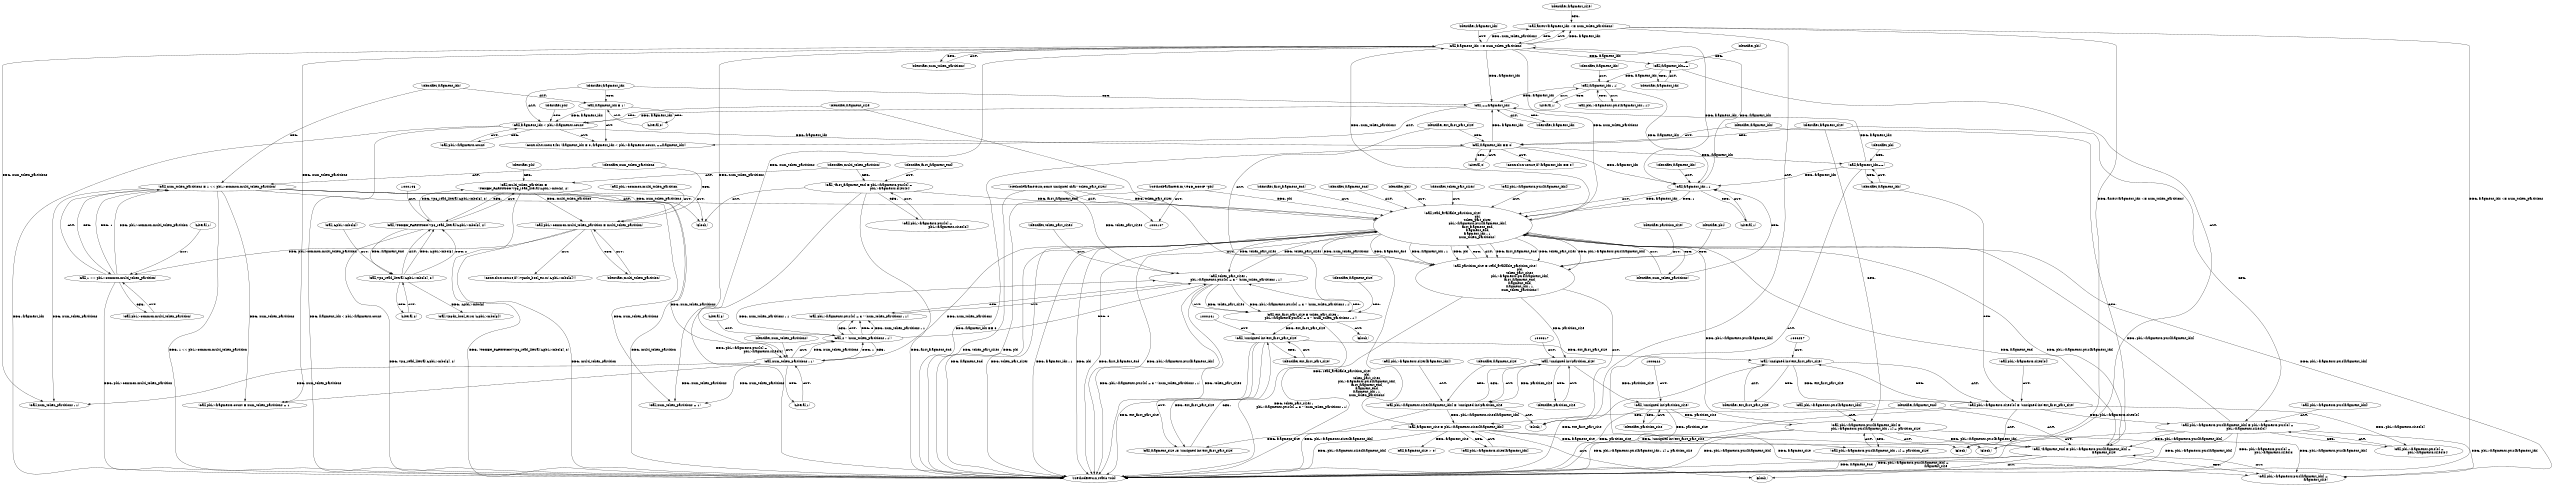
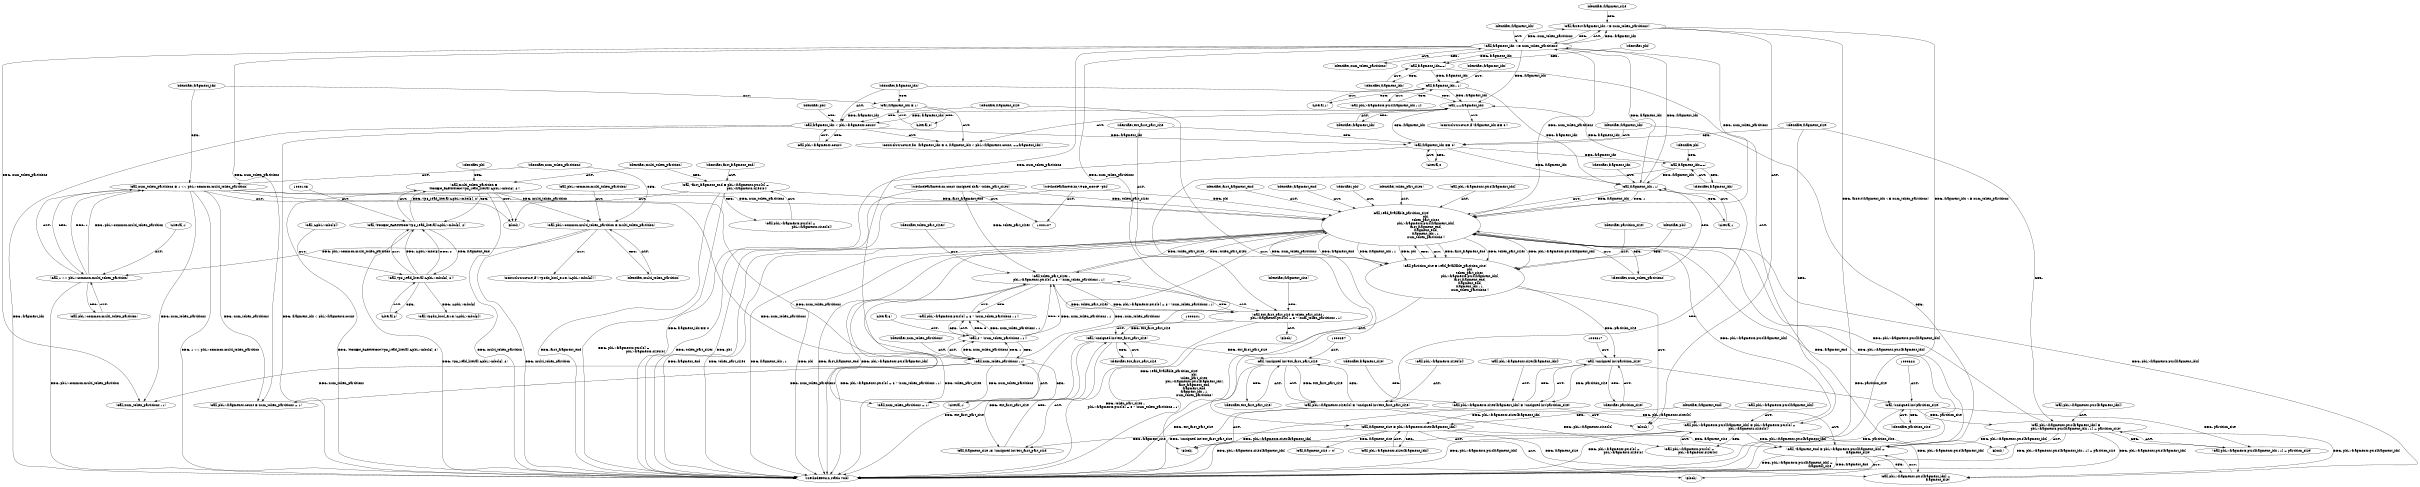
edge "(Call,fragment_idx == 0)" -> "(Call,++fragment_idx)": label "DDG: fragment_idx" -> "CFG: fragment_idx"
edge "(Call,fragment_idx == 0)" -> "(ControlStructure,if (fragment_idx == 0))": now "(Call,++fragment_idx)" -> "(ControlStructure,if (fragment_idx == 0))"
